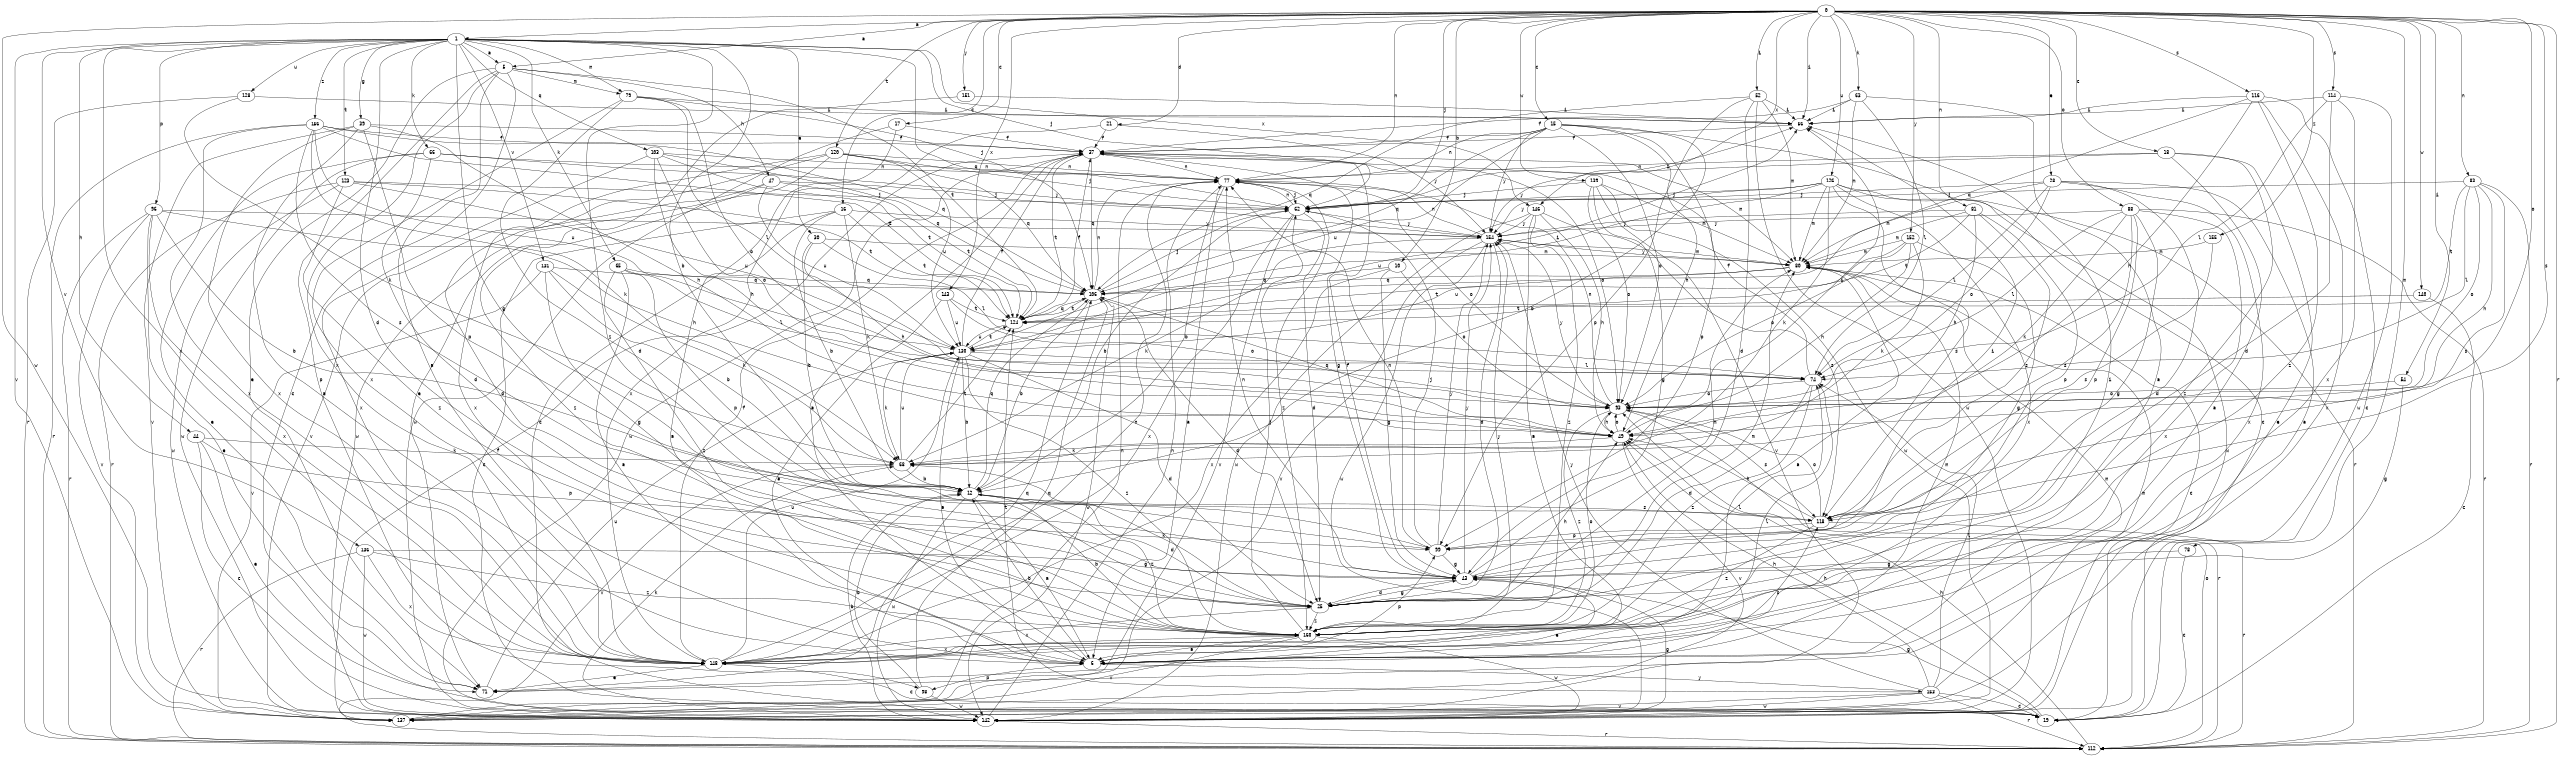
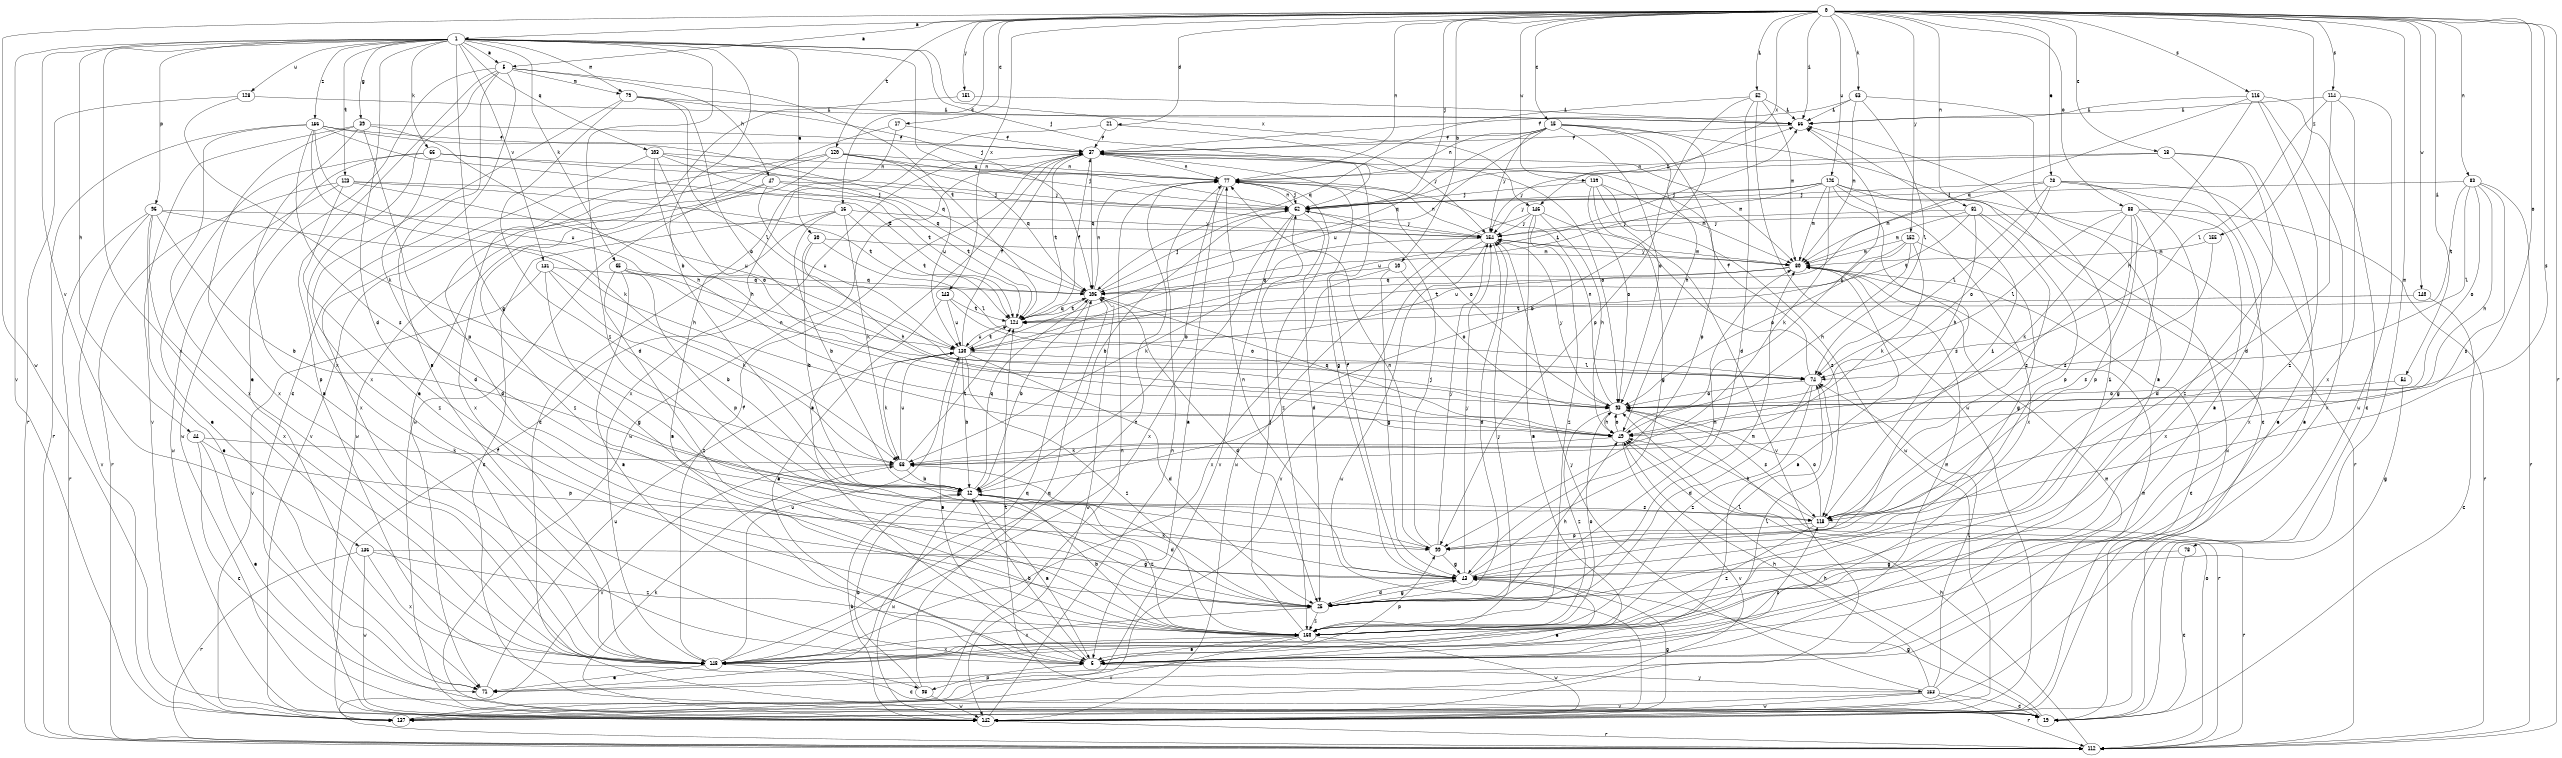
edge "65" -> "74": label "l" -> "n"
